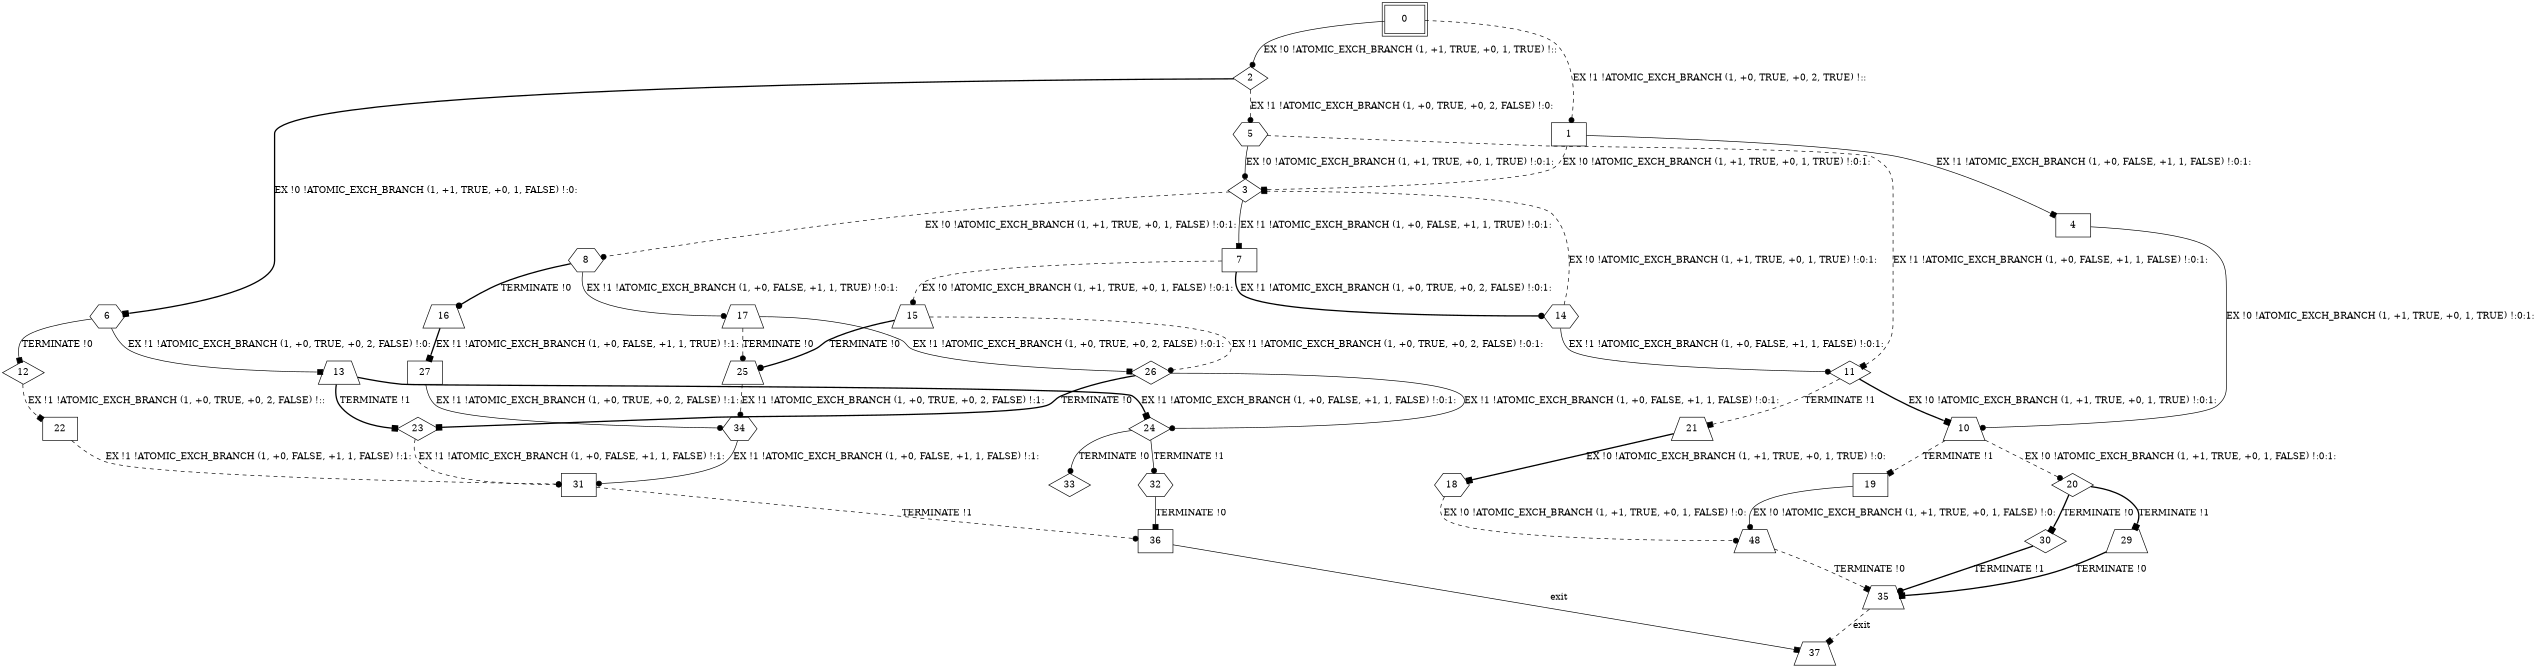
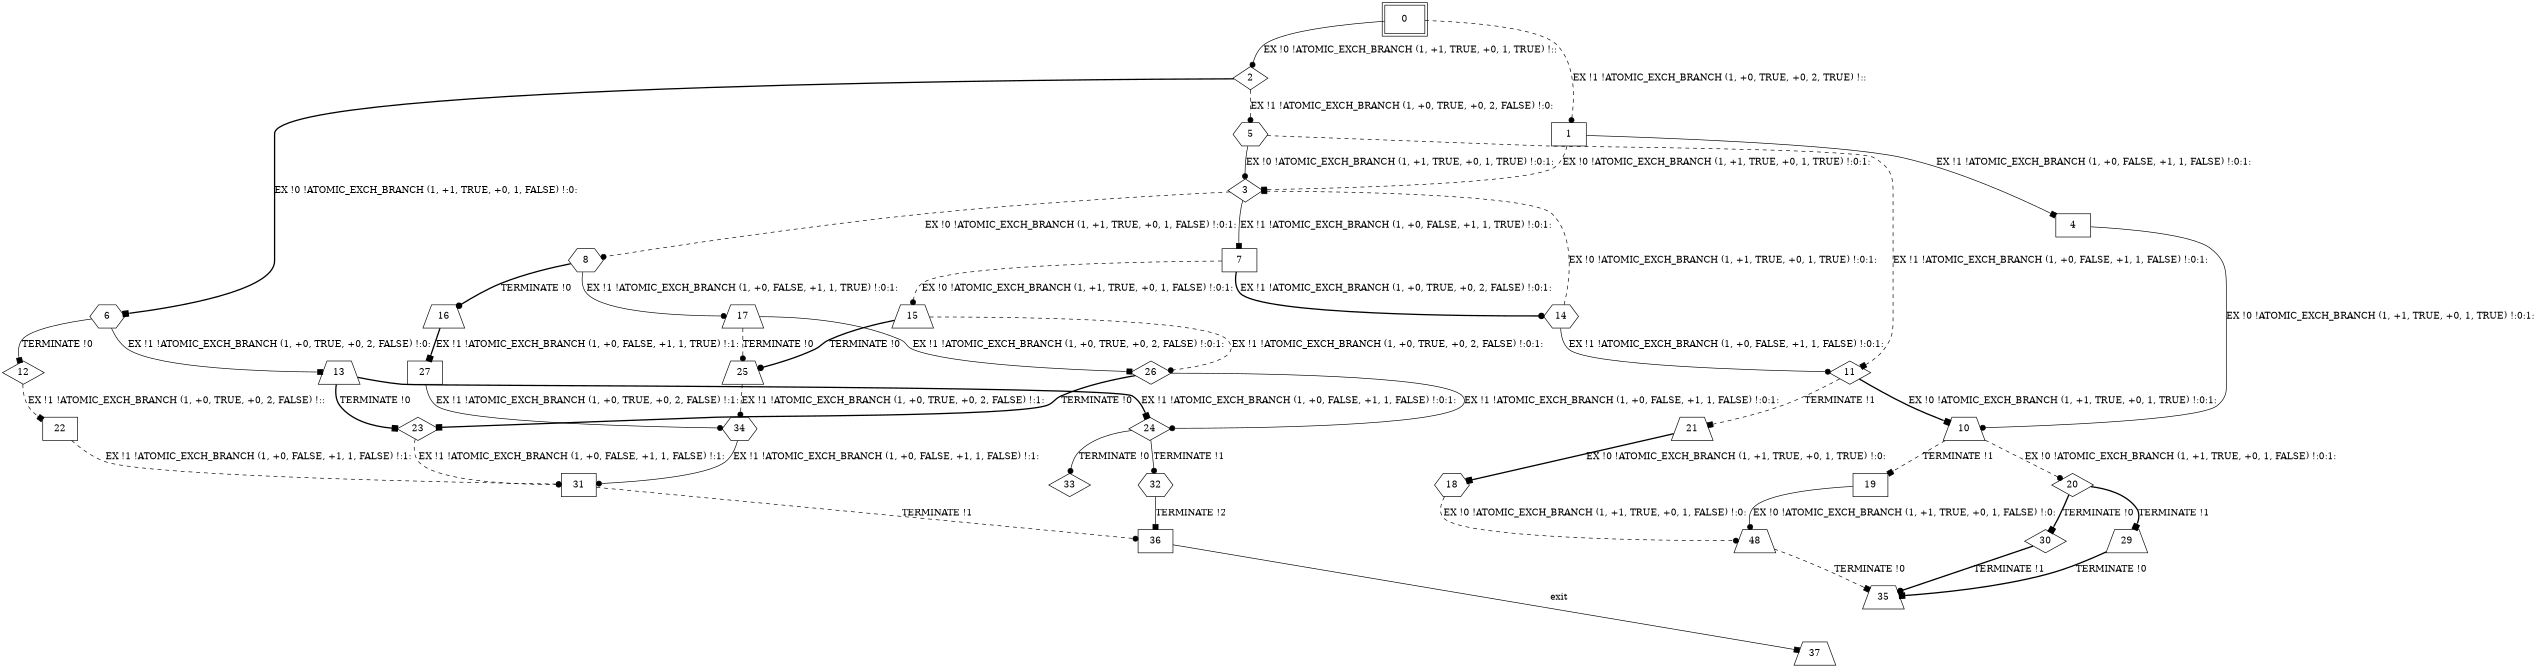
edge "13" -> "23": label "TERMINATE !1" -> "TERMINATE !0"
edge "32" -> "36": label "TERMINATE !0" -> "TERMINATE !2"
edge "35" -> "37": removed, label "exit"
